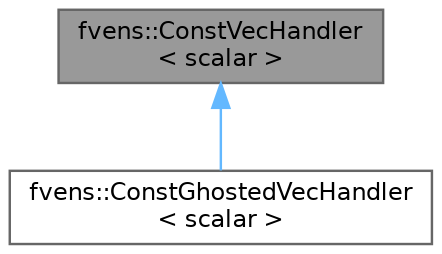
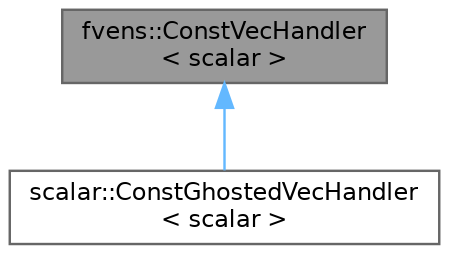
node "fvens::ConstGhostedVecHandler < scalar >": label "fvens::ConstGhostedVecHandler < scalar >" -> "scalar::ConstGhostedVecHandler < scalar >"
